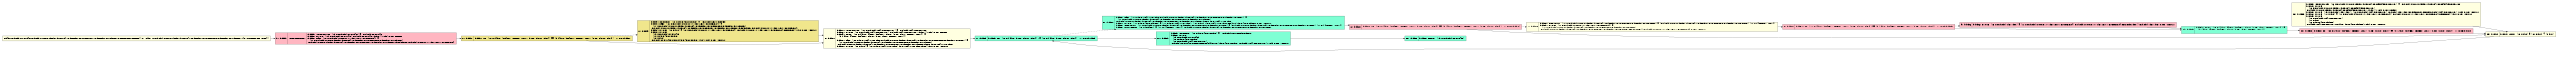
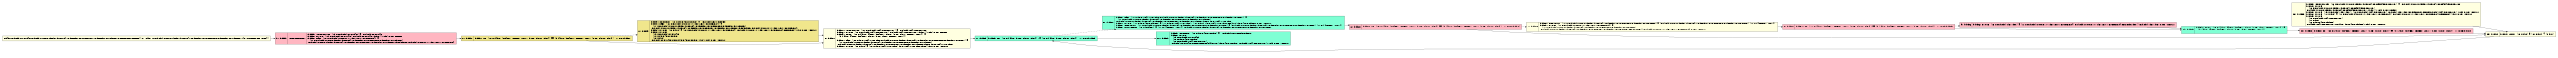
node "15: 0x0055": removed
